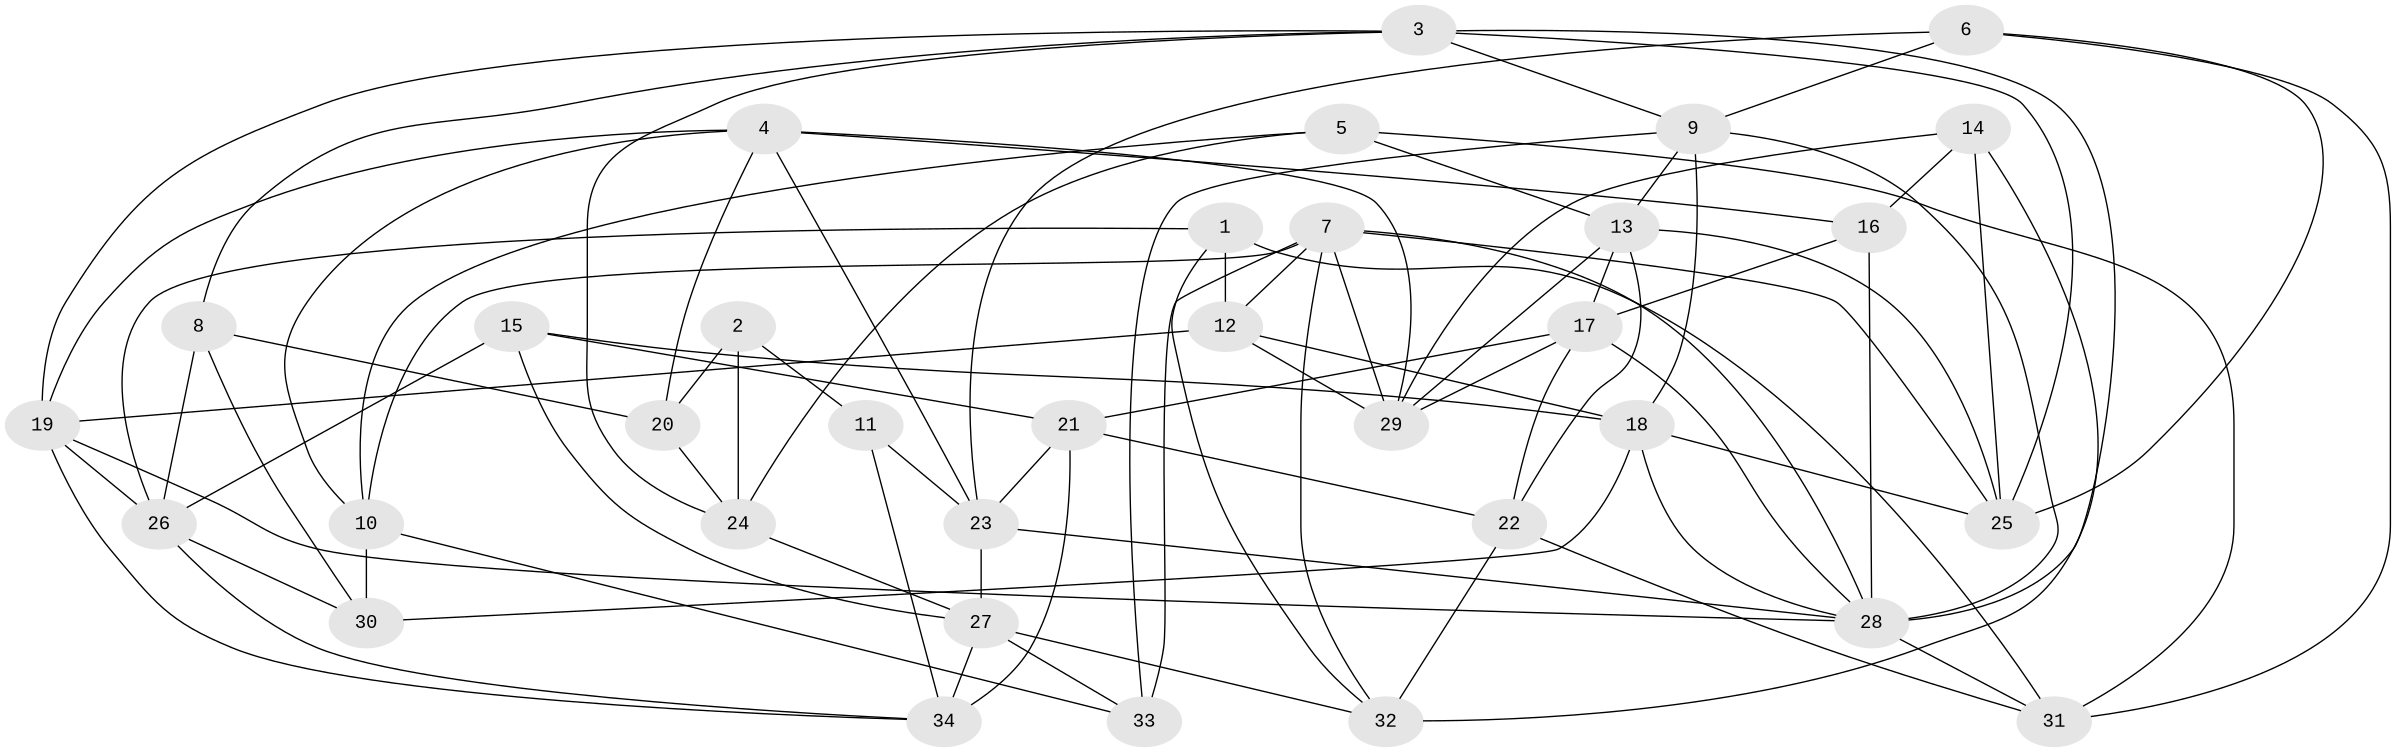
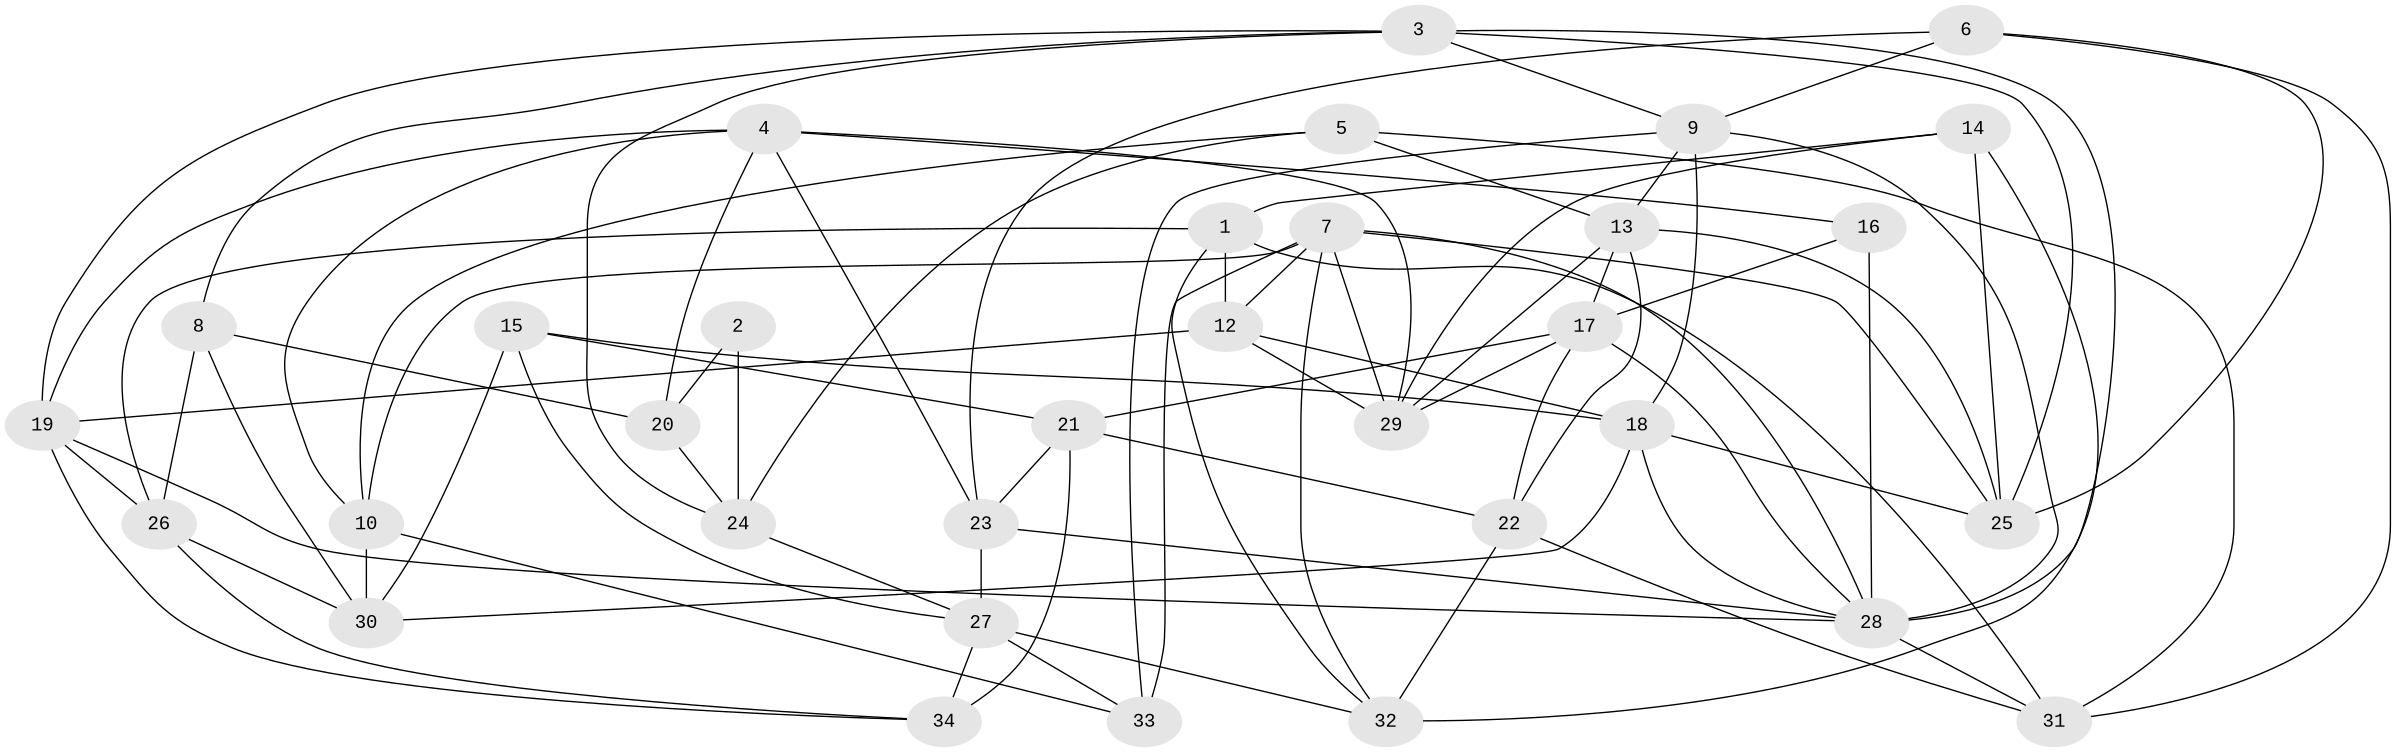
edge "14" -- "16": now "14" -- "1"
edge "15" -- "26": now "15" -- "30"
node "11": removed
